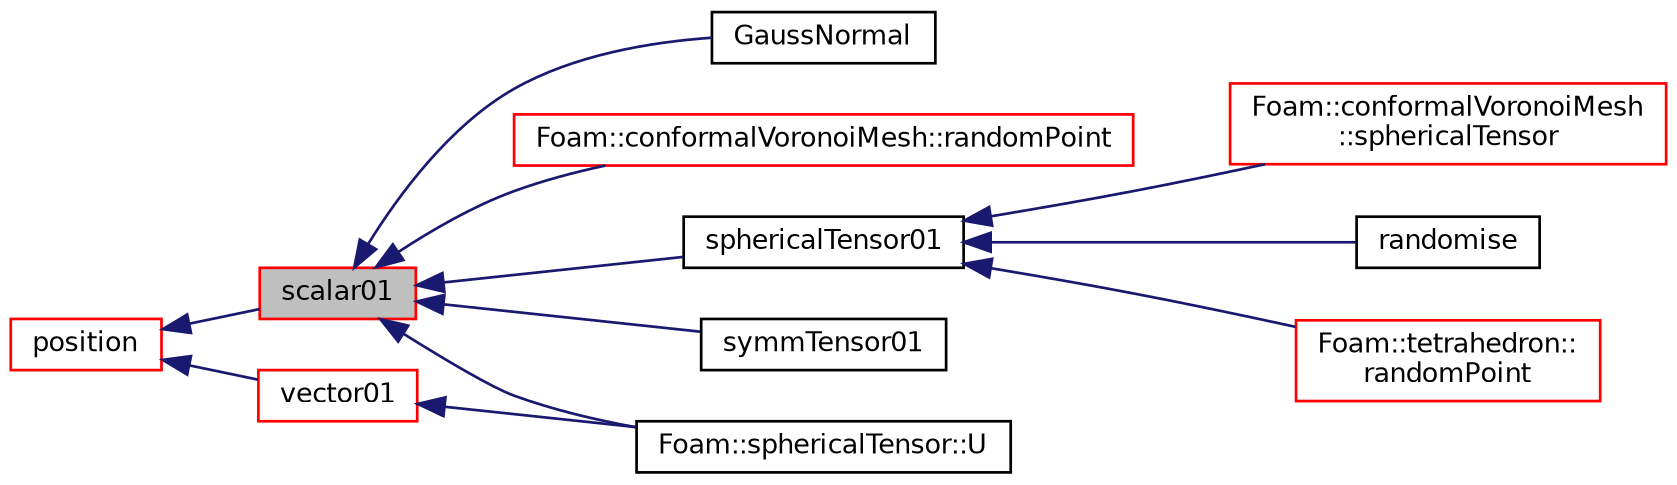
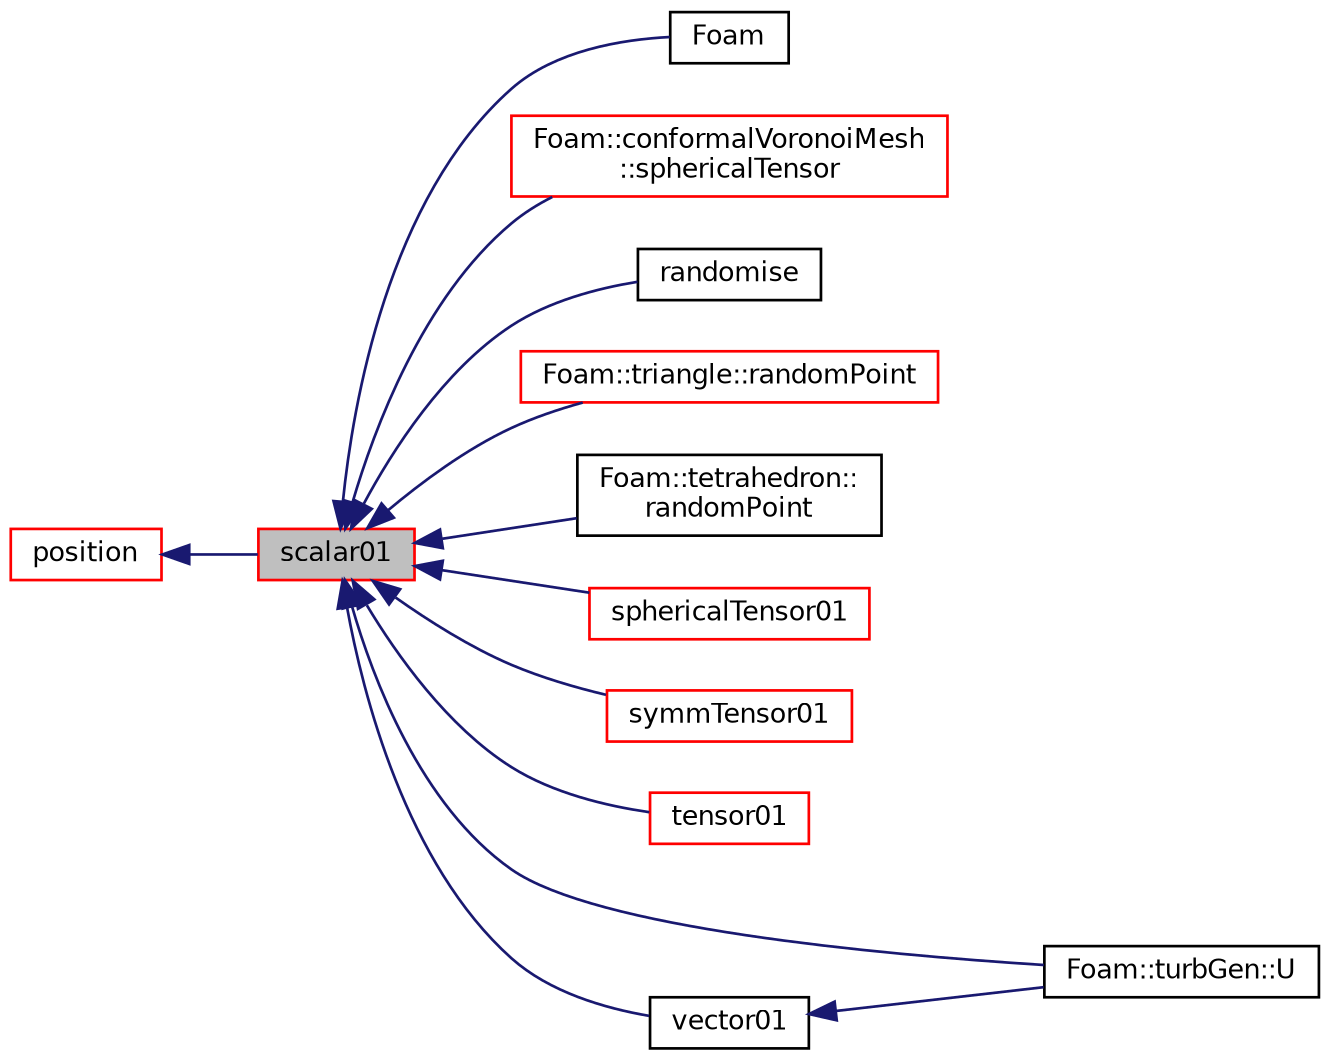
node "GaussNormal": label "GaussNormal" -> "Foam"
node "Foam::conformalVoronoiMesh::randomPoint": label "Foam::conformalVoronoiMesh::randomPoint" -> "Foam::triangle::randomPoint"
edge "Foam::conformalVoronoiMesh ::sphericalTensor" -> "sphericalTensor01": now "Foam::conformalVoronoiMesh ::sphericalTensor" -> "scalar01"
node "sphericalTensor01": color black -> red
edge "randomise" -> "sphericalTensor01": now "randomise" -> "scalar01"
edge "Foam::tetrahedron:: randomPoint" -> "sphericalTensor01": now "Foam::tetrahedron:: randomPoint" -> "scalar01"
node "symmTensor01": color black -> red
node "Foam::tetrahedron:: randomPoint": color red -> black
edge "vector01" -> "position": now "vector01" -> "scalar01"
node "vector01": color red -> black
node "Foam::sphericalTensor::U": label "Foam::sphericalTensor::U" -> "Foam::turbGen::U"
node "tensor01": added
